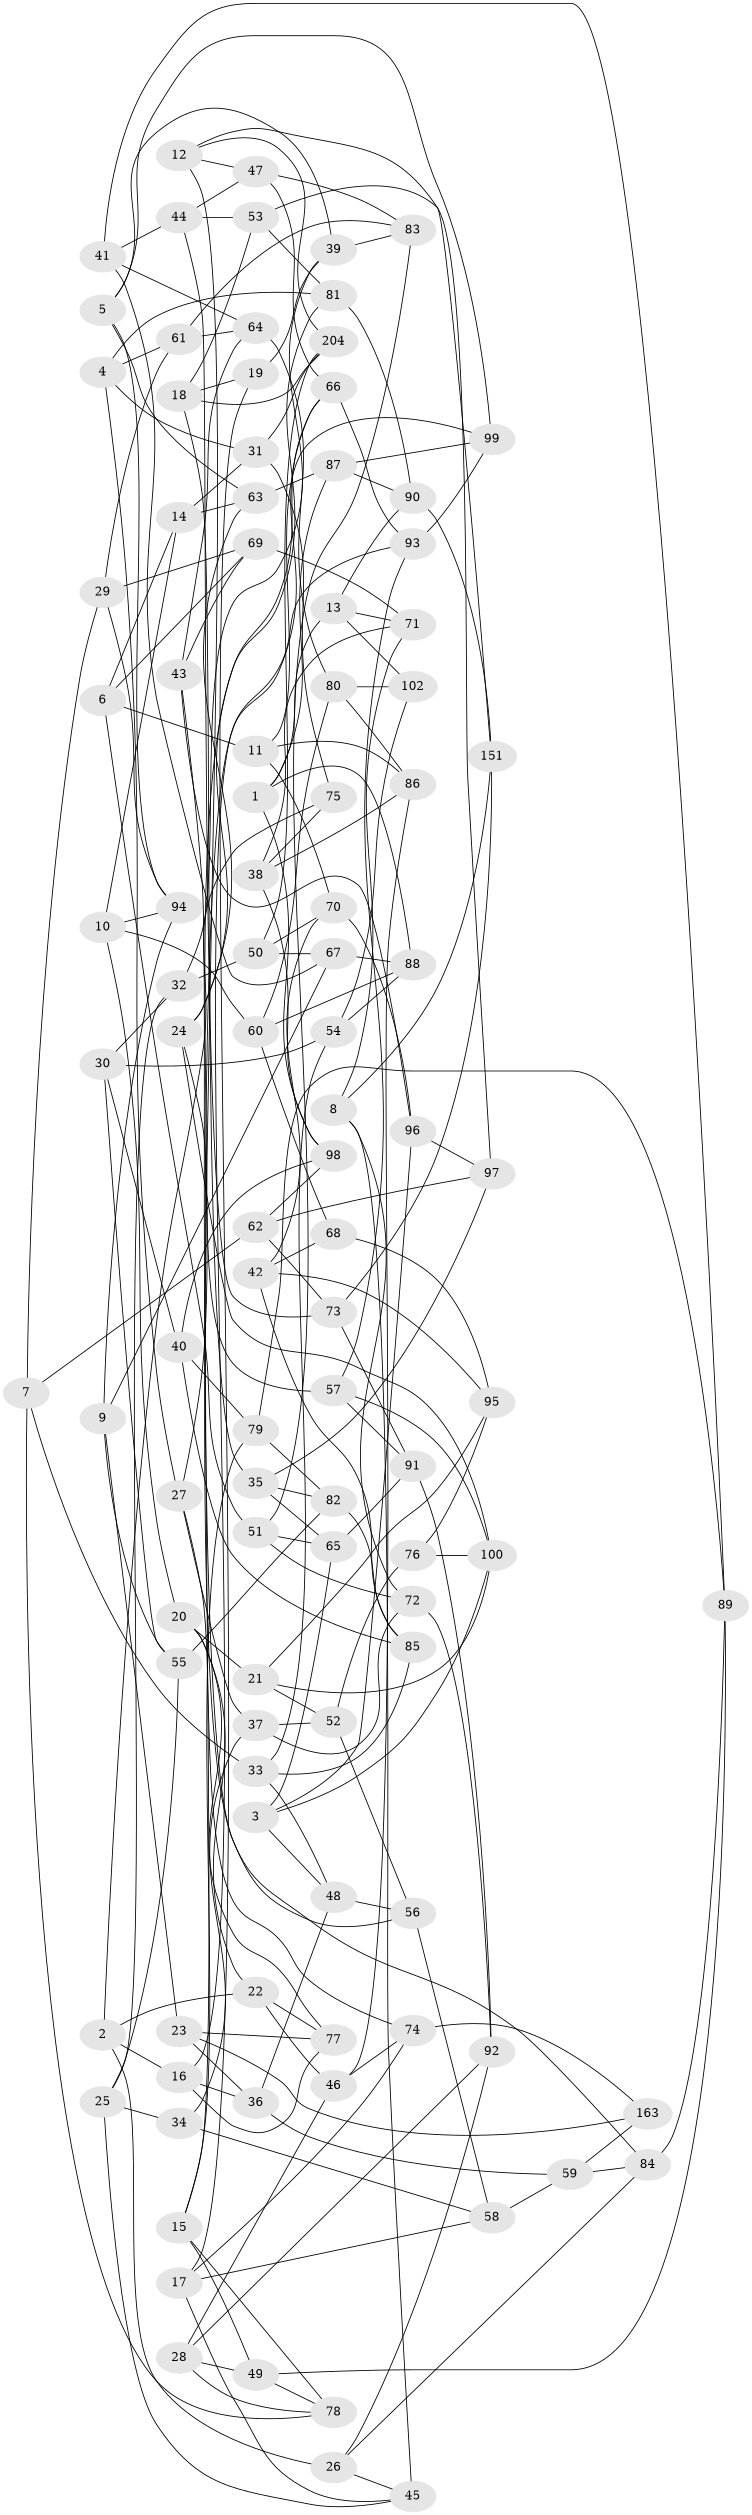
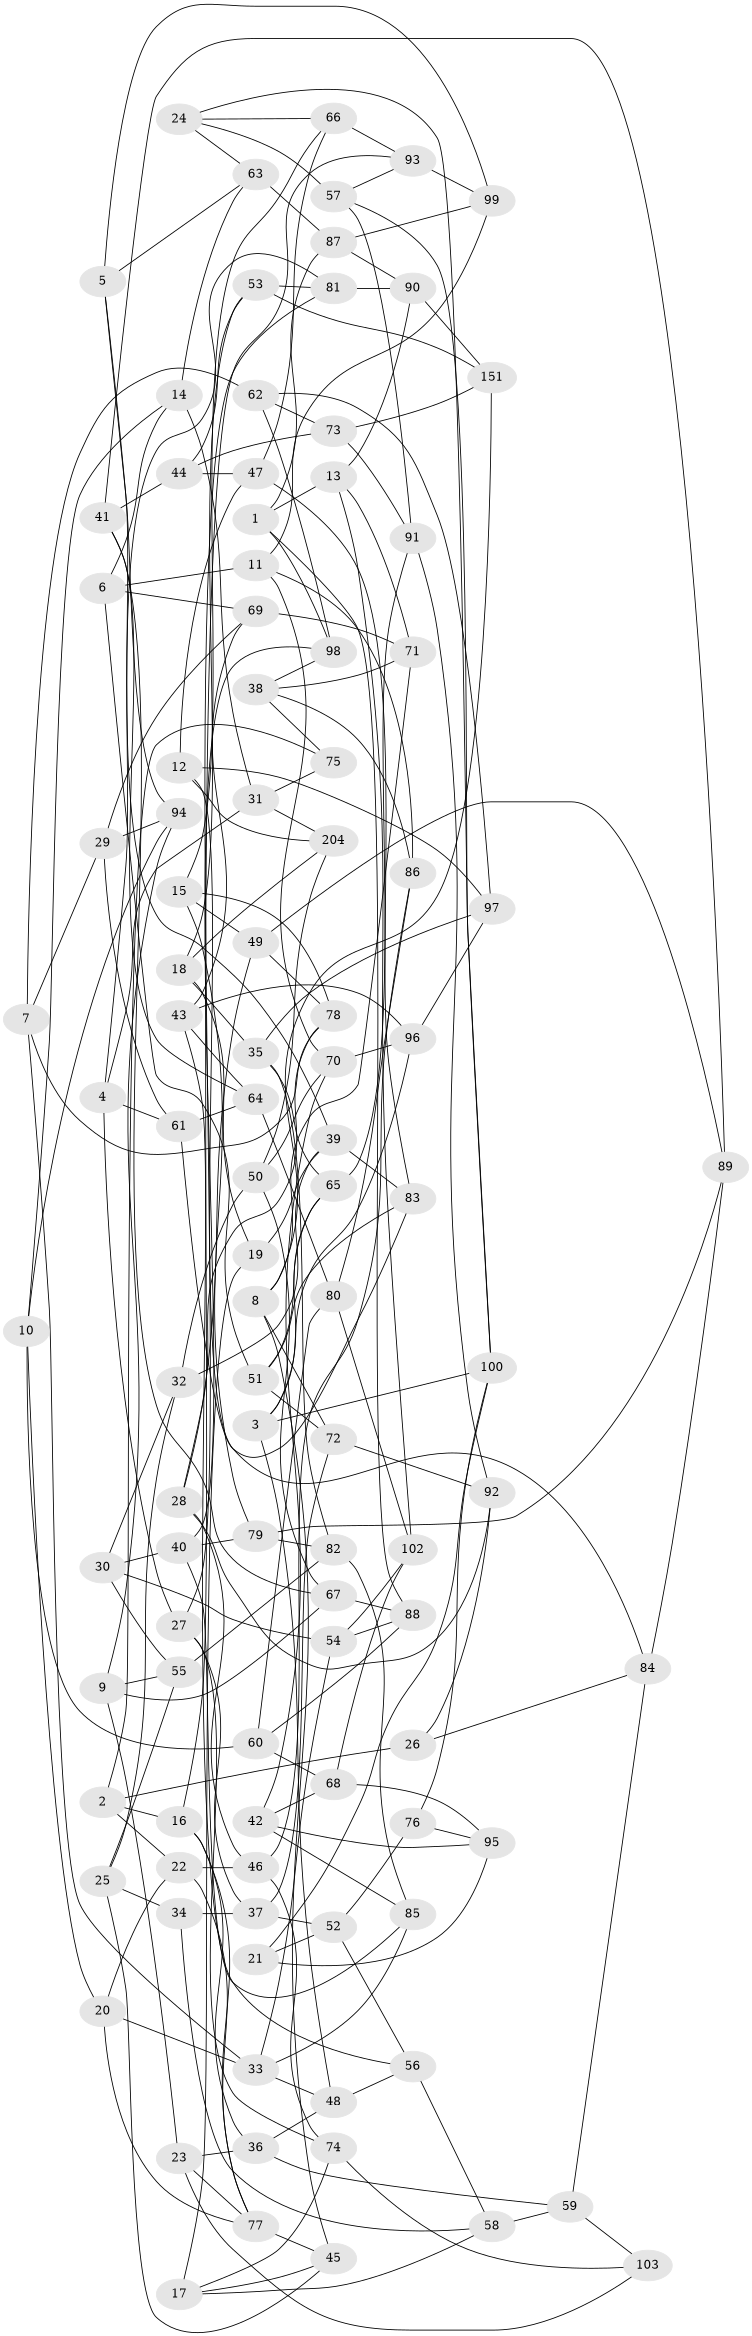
edge "20" -- "21": now "20" -- "33"
edge "102" -- "68": added
node "163": label "163" -> "103"
edge "26" -- "45": now "77" -- "45"
